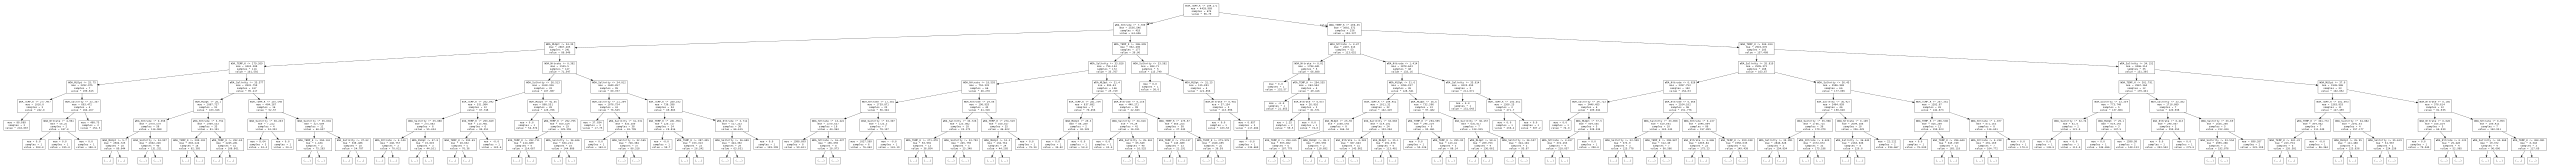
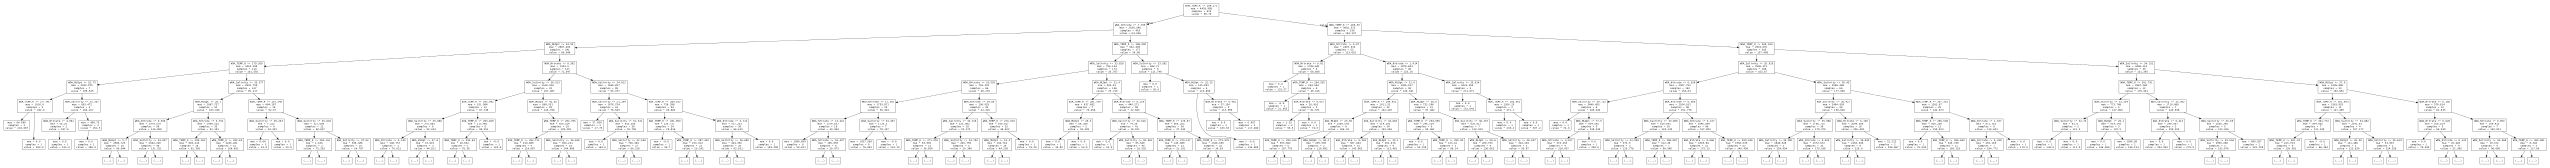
node "mse = 0.0 samples = 1 value = 54.574": removed
edge "mse = 0.857 samples = 2 value = 117.484" -> "mse = -0.0 samples = 1 value = 134.669": now "WOA_MLDpt <= 31.25 mse = 125.891 samples = 4 value = 122.856" -> "mse = -0.0 samples = 1 value = 134.669"
edge "WOA_MLDpt <= 25.55 mse = 1508.543 samples = 8 value = 166.52" -> "WOA_MLDpt <= 30.2 mse = 259.559 samples = 2 value = 118.692": added
edge "WOA_Nitrate <= 4.961 mse = 56.25 samples = 2 value = 187.0" -> "mse = 0.0 samples = 1 value = 280.0": now "WOA_TEMP_K <= 277.497 mse = 1016.0 samples = 3 value = 242.0" -> "mse = 0.0 samples = 1 value = 280.0"
edge "WOA_Nitrate <= 4.961 mse = 56.25 samples = 2 value = 187.0" -> "mse = 0.0 samples = 1 value = 180.0": now "mse = 468.75 samples = 2 value = 152.5" -> "mse = 0.0 samples = 1 value = 180.0"
